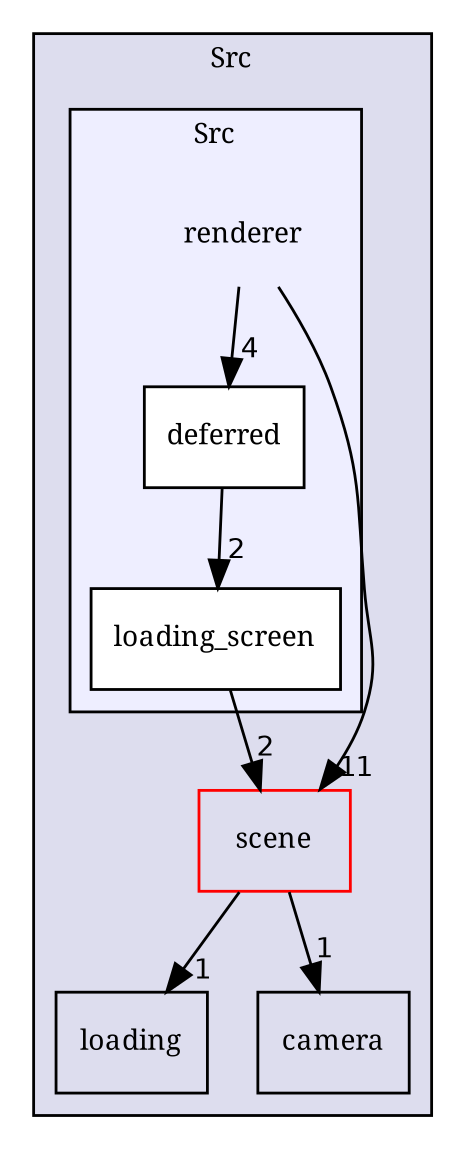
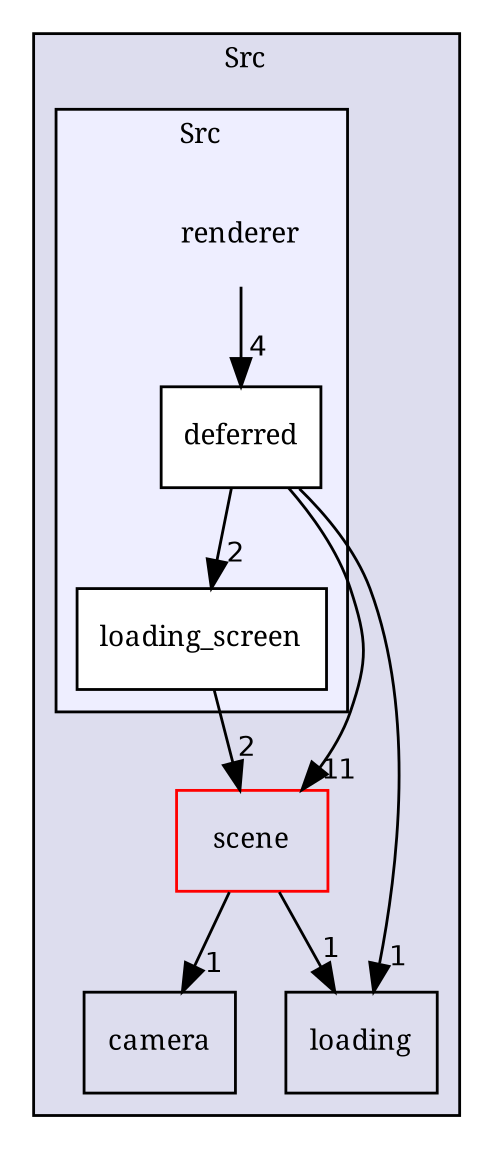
edge "renderer" -> "scene": now "deferred" -> "scene"
edge "deferred" -> "loading": added
